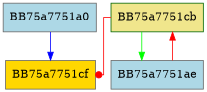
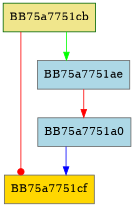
edge "BB75a7751ae" -> "BB75a7751cb": now "BB75a7751ae" -> "BB75a7751a0"
